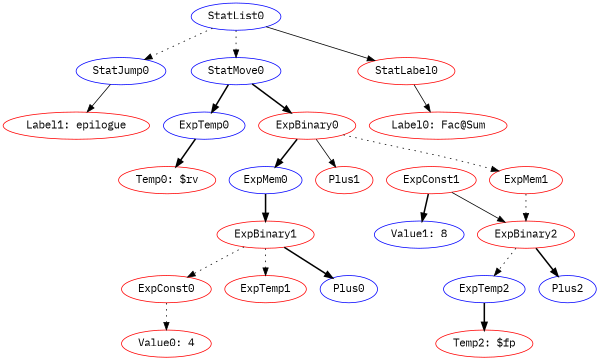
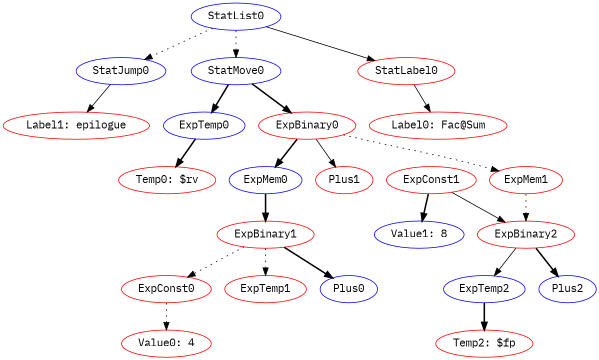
edge "ExpBinary2" -> "ExpTemp2": style dotted -> solid
